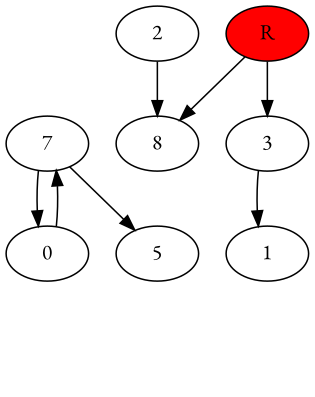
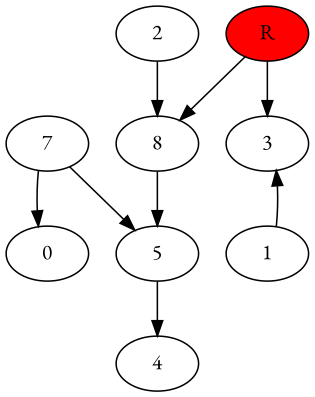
edge "8" -> "5": added
edge "3" -> "1": reversed
edge "0" -> "7": removed
node "4": added
